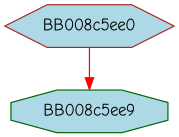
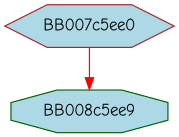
node "BB008c5ee0": label "BB008c5ee0" -> "BB007c5ee0"
